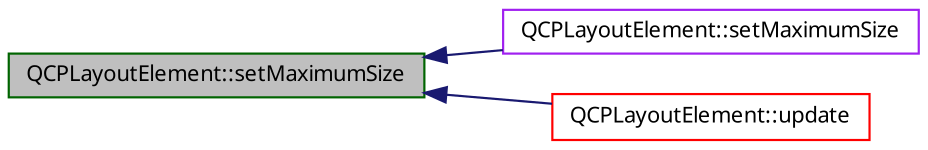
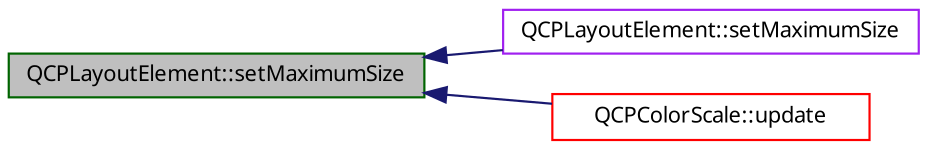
node "QCPLayoutElement::update": label "QCPLayoutElement::update" -> "QCPColorScale::update"
